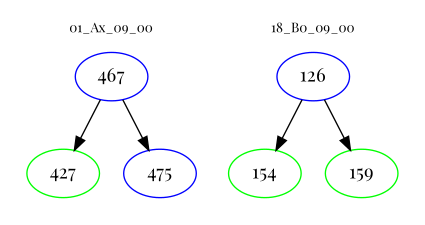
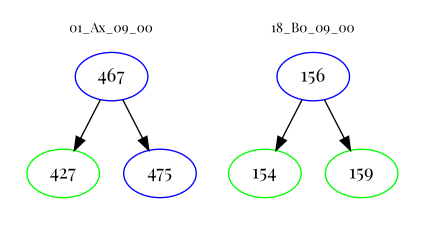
node "126": label "126" -> "156"
